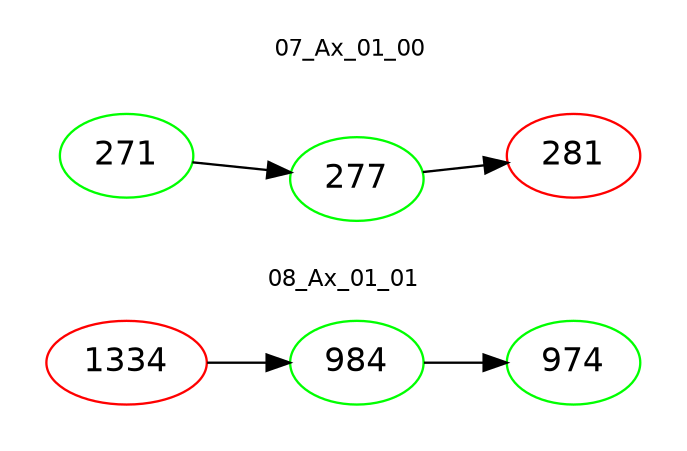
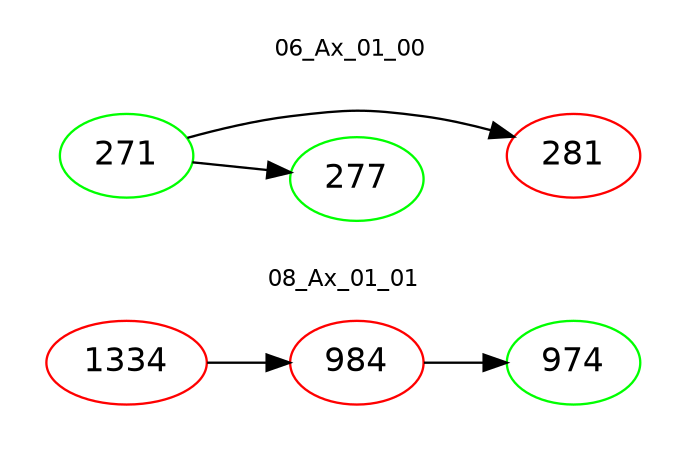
cluster "07_Ax_01_00": label "07_Ax_01_00" -> "06_Ax_01_00"
edge "277" -> "281": now "271" -> "281"
node "984": color green -> red
